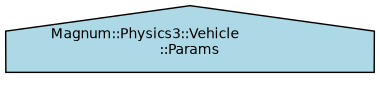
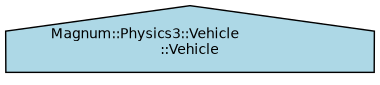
node "Magnum::Physics3::Vehicle ::Params": label "Magnum::Physics3::Vehicle ::Params" -> "Magnum::Physics3::Vehicle ::Vehicle"
